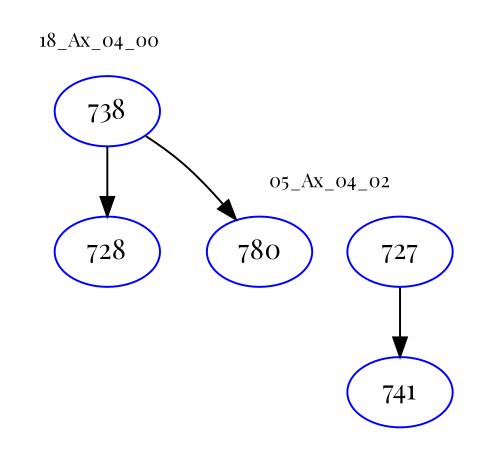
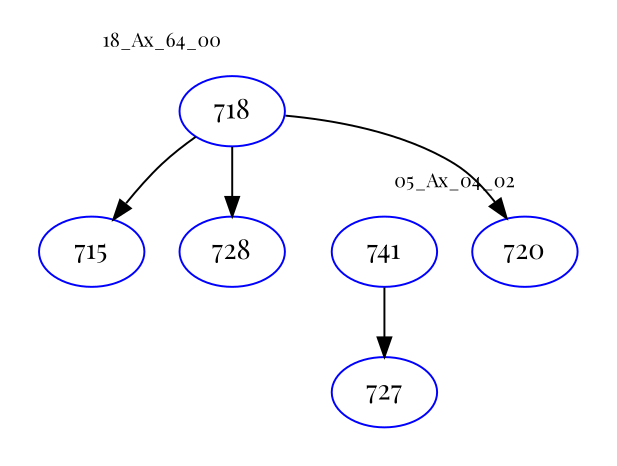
cluster "18_Ax_04_00": label "18_Ax_04_00" -> "18_Ax_64_00"
node "738": label "738" -> "718"
node "715": added
node "780": label "780" -> "720"
edge "727" -> "741": reversed
